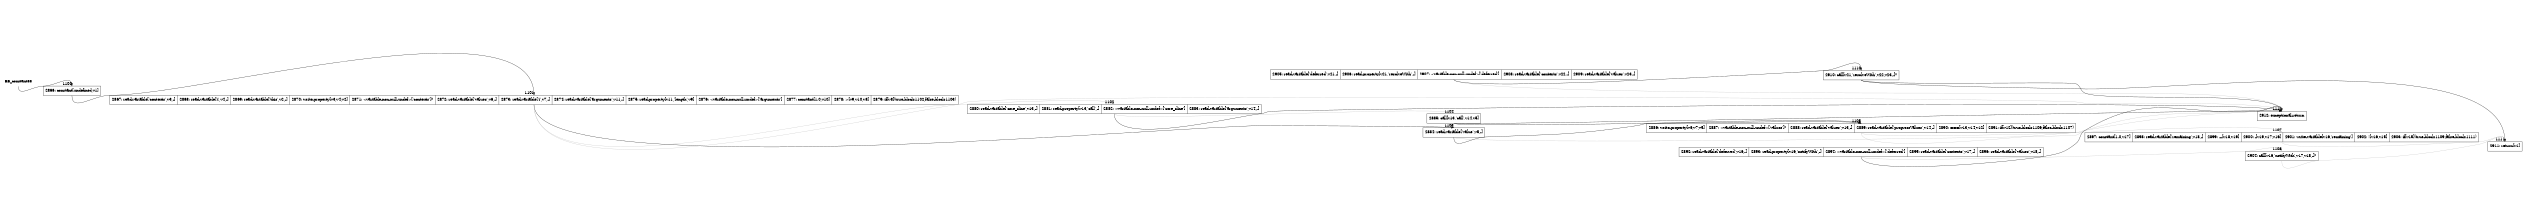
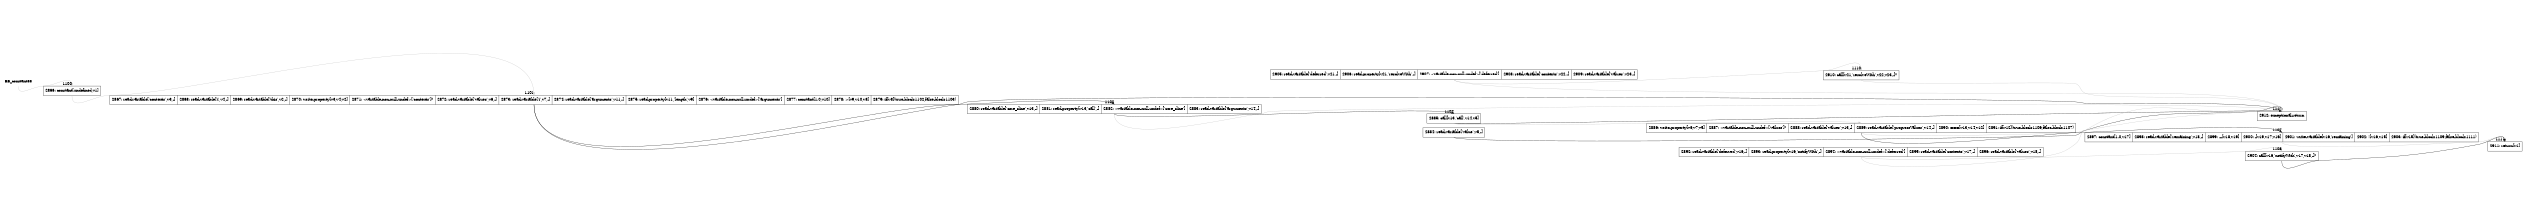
edge "2866: constant[undefined,v1]" -> "2867: read-variable['contexts',v3,-]": color black -> gray
edge "2905: read-variable['deferred',v21,-]" -> "2910: call[v21,'resolveWith',v22,v23,-]*": color black -> gray
edge "2910: call[v21,'resolveWith',v22,v23,-]*" -> "2912: exceptional-return": color black -> gray
edge "2910: call[v21,'resolveWith',v22,v23,-]*" -> "2911: return[v1]": removed
edge "BB_constant88" -> "2866: constant[undefined,v1]": color black -> gray
edge "2867: read-variable['contexts',v3,-]" -> "2912: exceptional-return": color gray -> black
edge "2880: read-variable['core_slice',v13,-]" -> "2912: exceptional-return": color black -> gray
edge "2880: read-variable['core_slice',v13,-]" -> "2885: call[v13,'call',v14,v5]": color gray -> black
edge "2867: read-variable['contexts',v3,-]" -> "2880: read-variable['core_slice',v13,-]": color gray -> black
edge "2885: call[v13,'call',v14,v5]" -> "2886: write-property[v6,v7,v5]": color black -> gray
edge "2884: read-variable['value',v5,-]" -> "2886: write-property[v6,v7,v5]": removed
edge "2886: write-property[v6,v7,v5]" -> "2897: constant[1.0,v17]": color gray -> black
edge "2884: read-variable['value',v5,-]" -> "2912: exceptional-return": color gray -> black
edge "2867: read-variable['contexts',v3,-]" -> "2884: read-variable['value',v5,-]": removed
edge "2892: read-variable['deferred',v16,-]" -> "2912: exceptional-return": color black -> gray
edge "2904: call[v16,'notifyWith',v17,v18,-]*" -> "2911: return[v1]": color gray -> black
